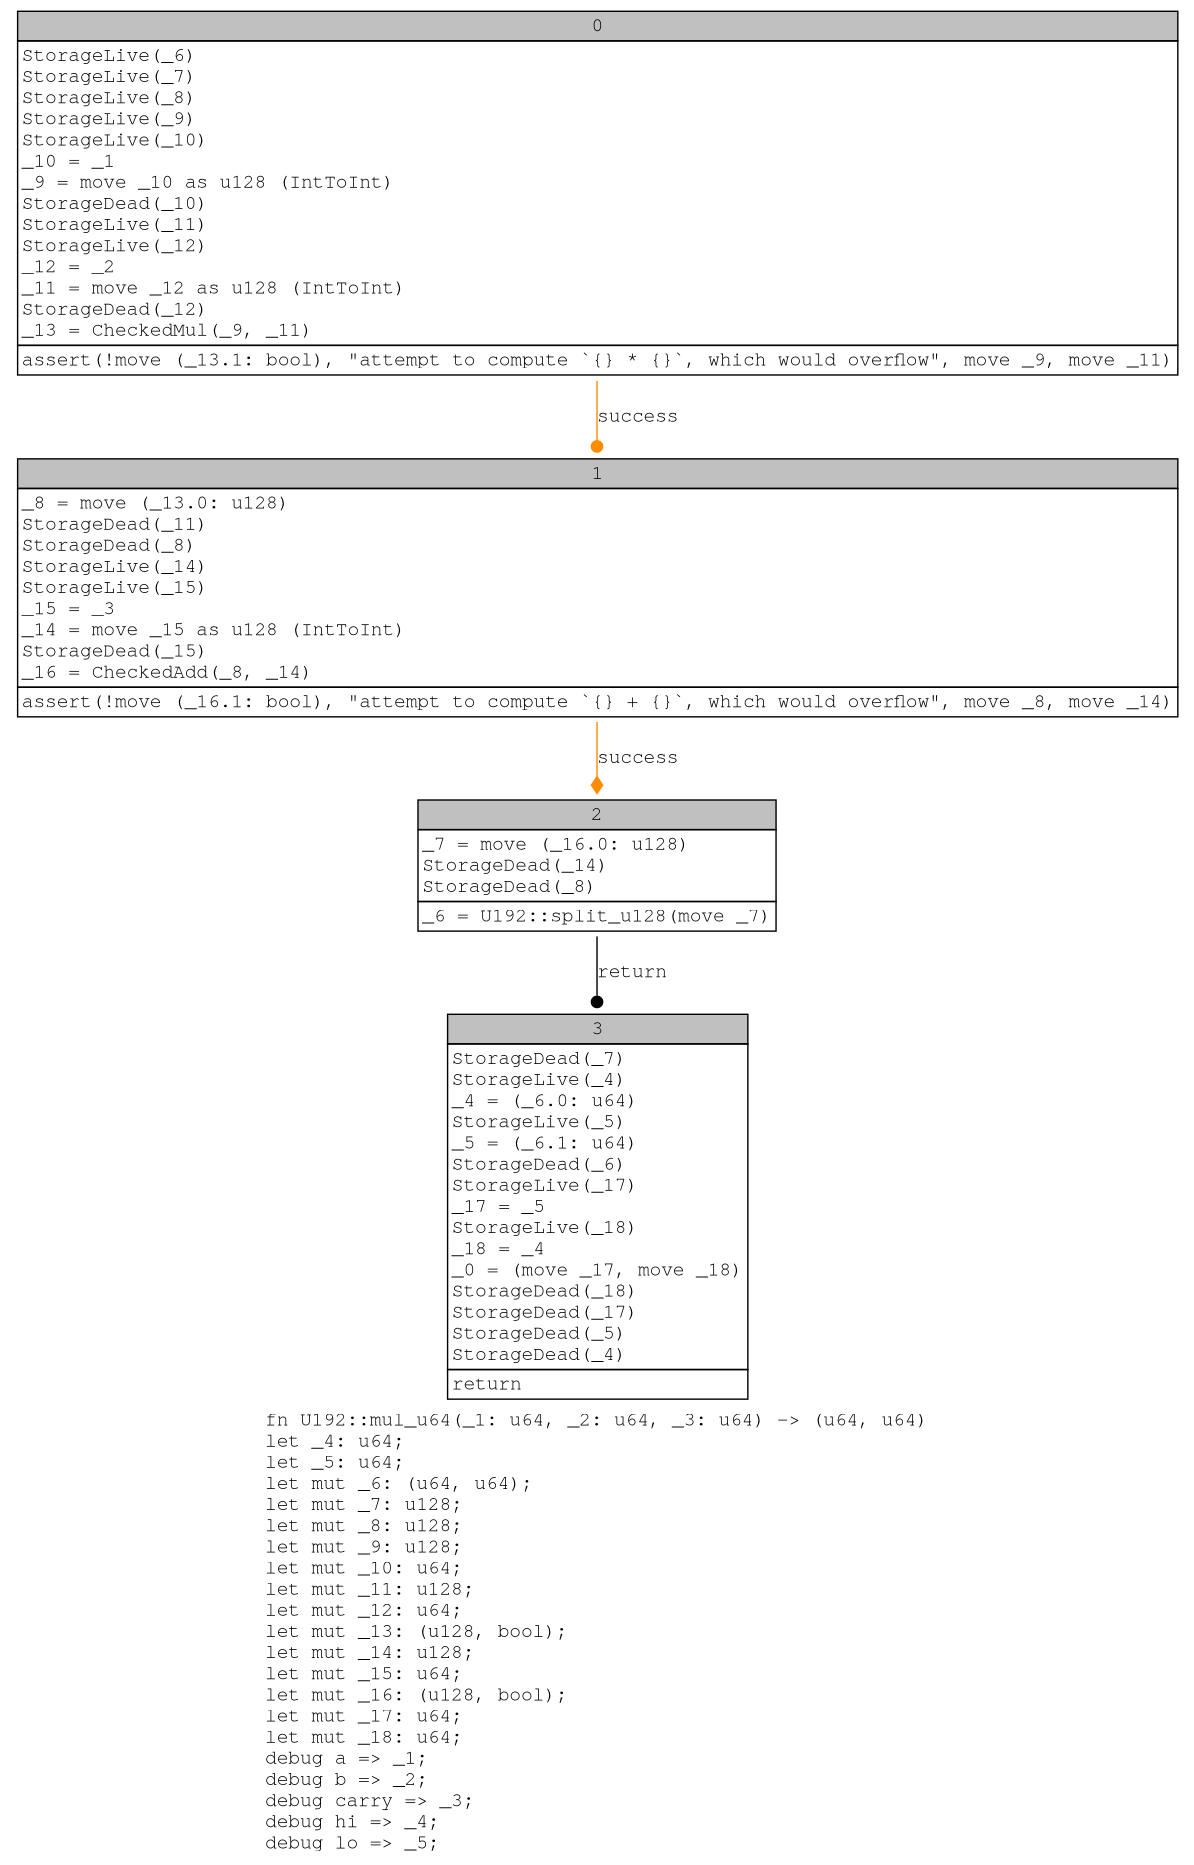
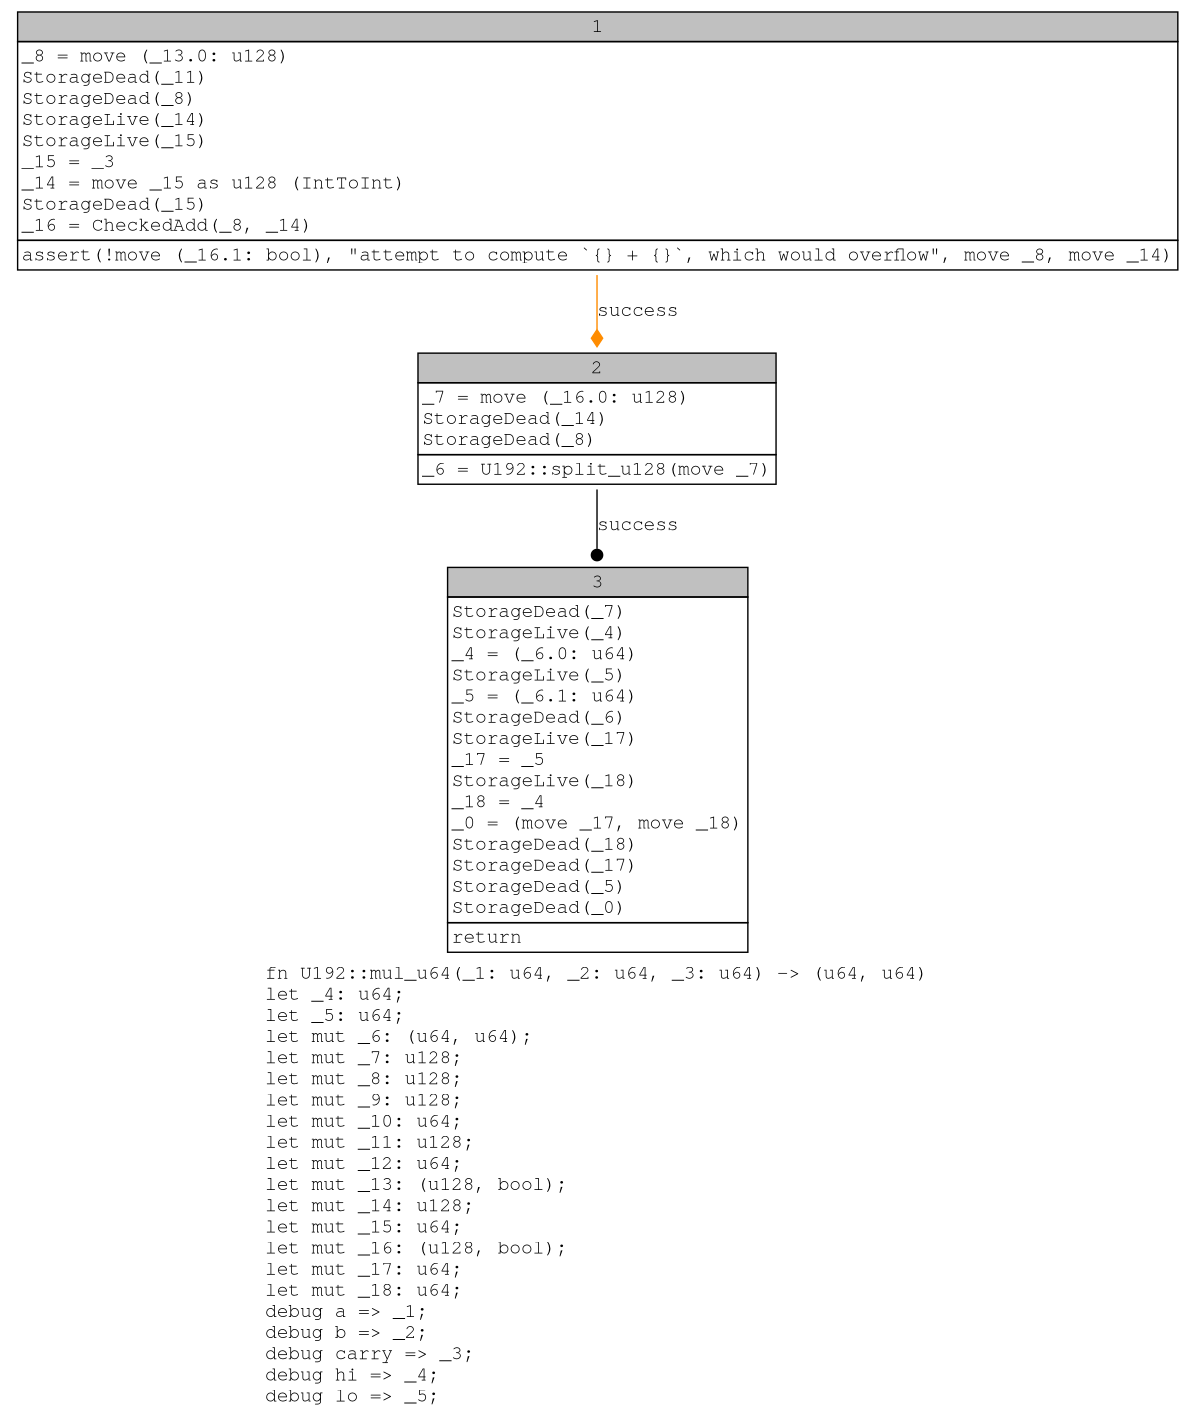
node "0": removed
edge "2" -> "3": label "return" -> "success"
node "3": text "StorageDead(_4)" -> "StorageDead(_0)"
